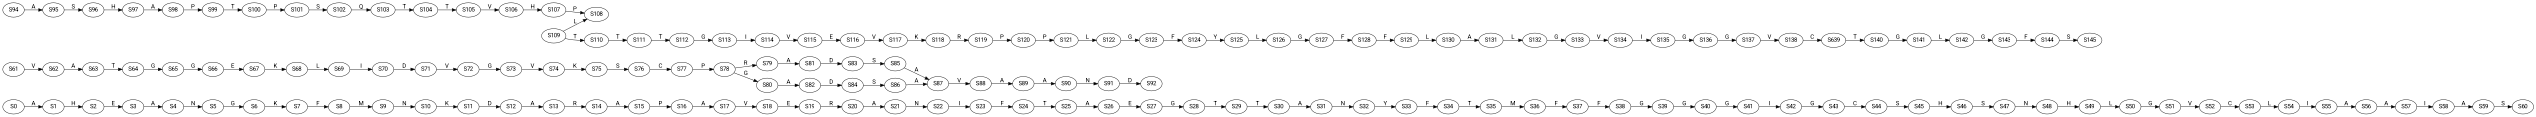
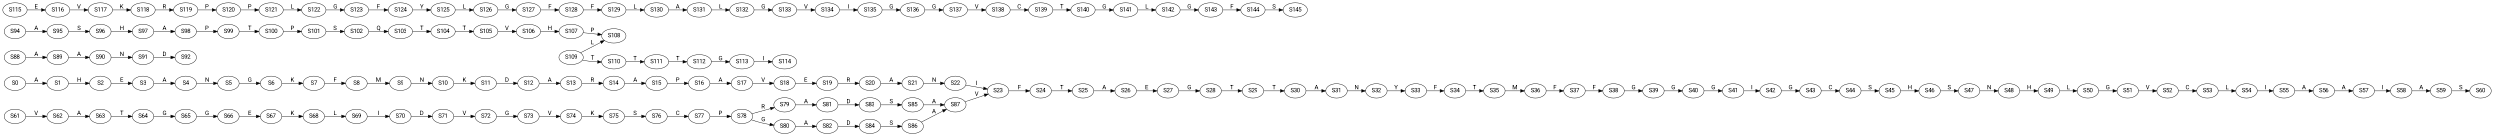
edge "S114" -> "S115": removed, label "V"
node "S639": label "S639" -> "S139"
edge "S87" -> "S88": now "S87" -> "S23"
